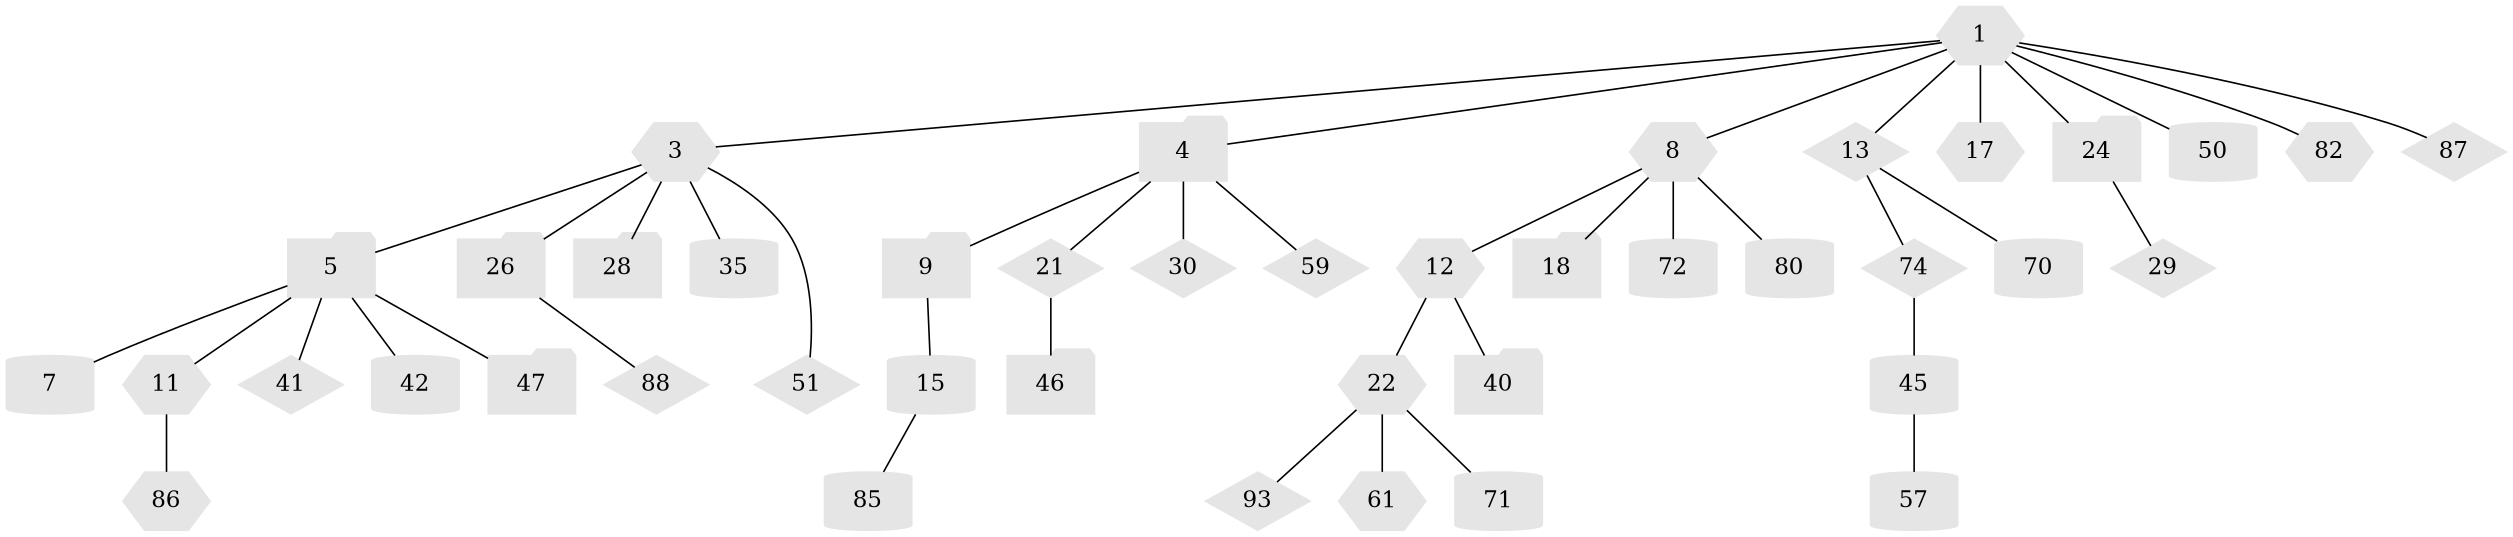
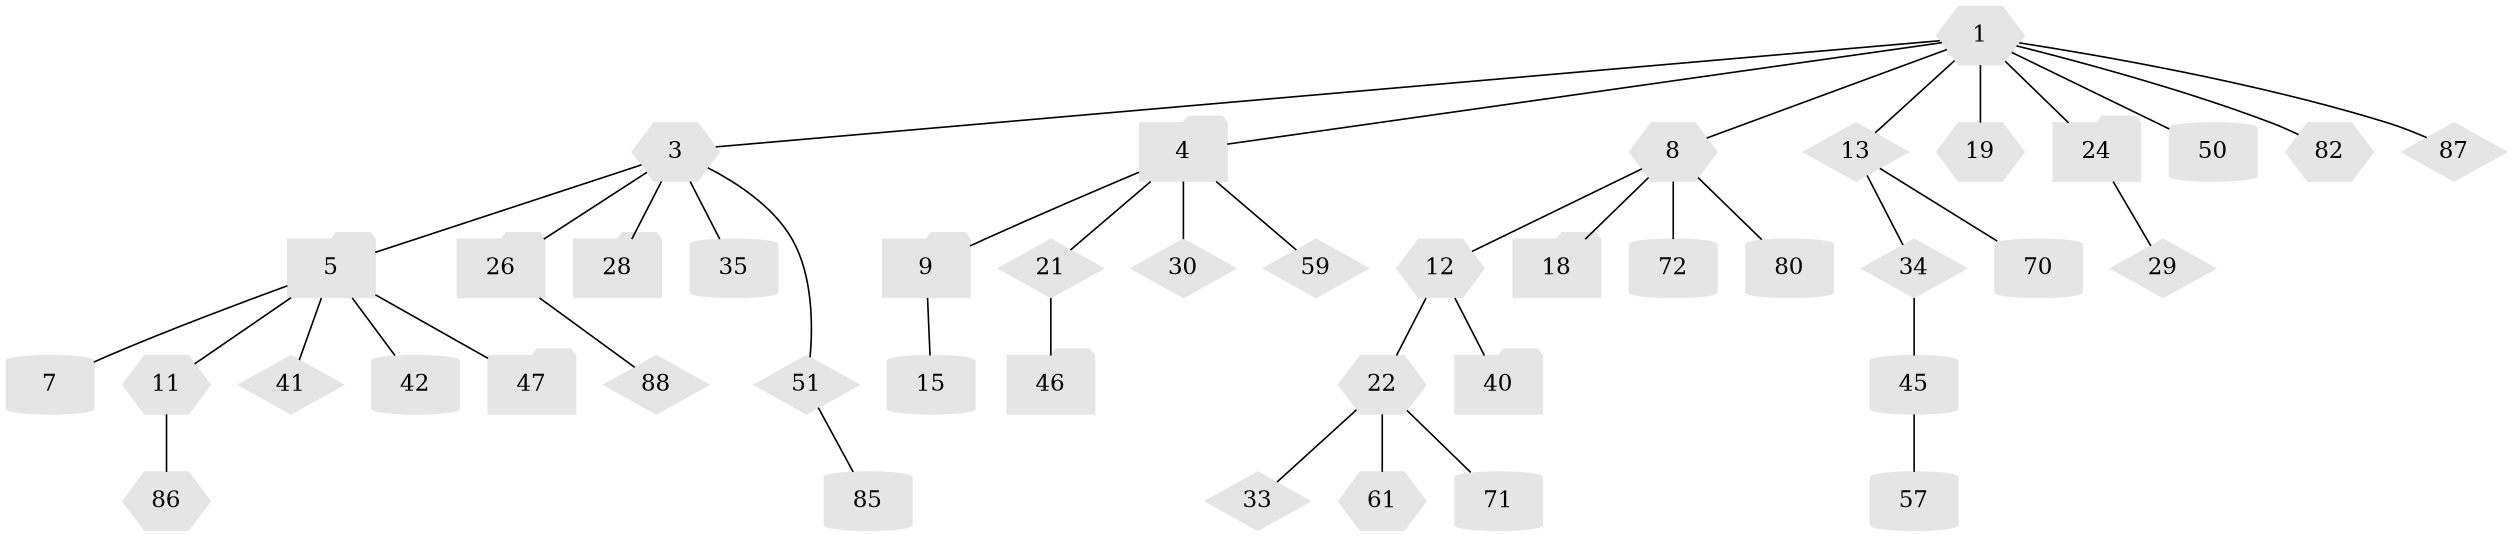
node "17": label "17" -> "19"
node "74": label "74" -> "34"
edge "15" -- "85": now "51" -- "85"
node "93": label "93" -> "33"
